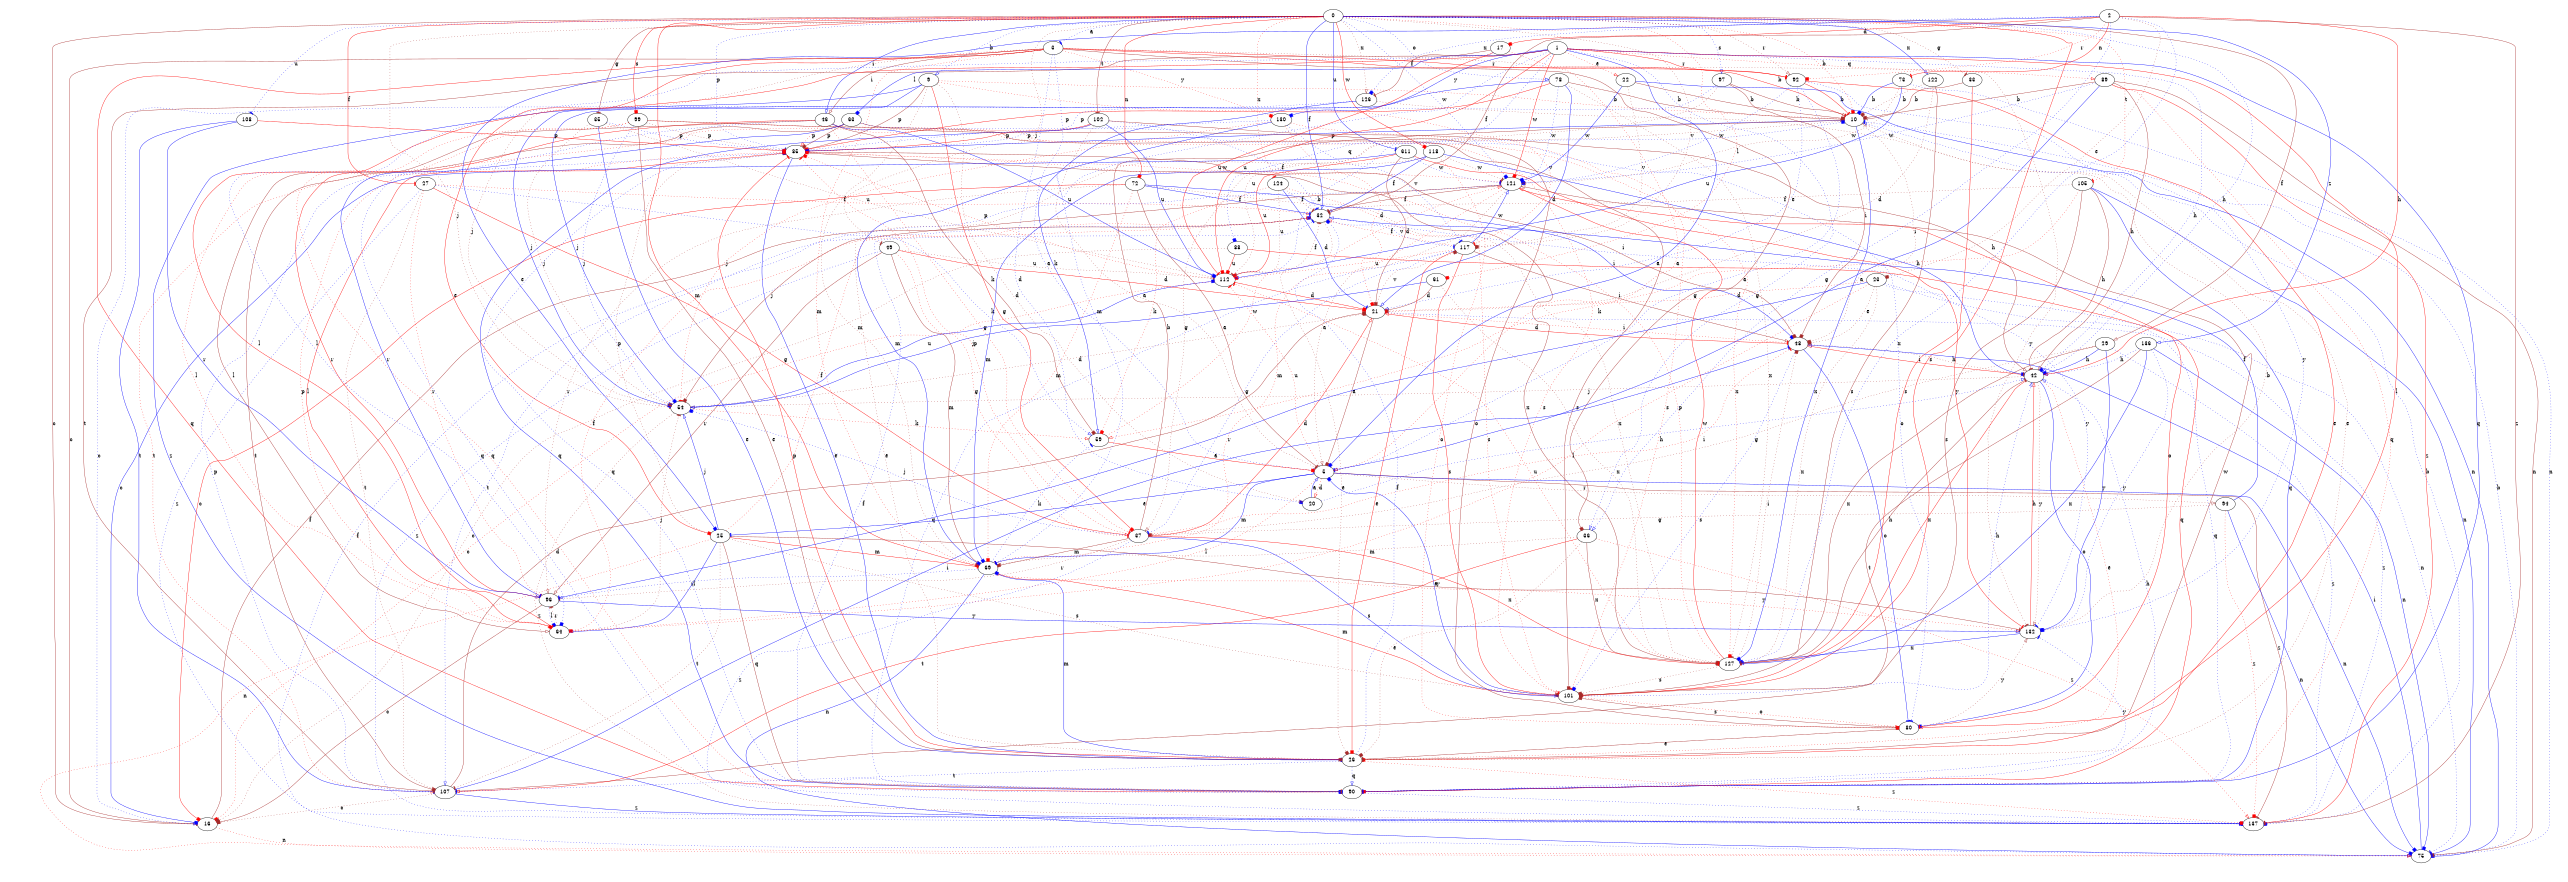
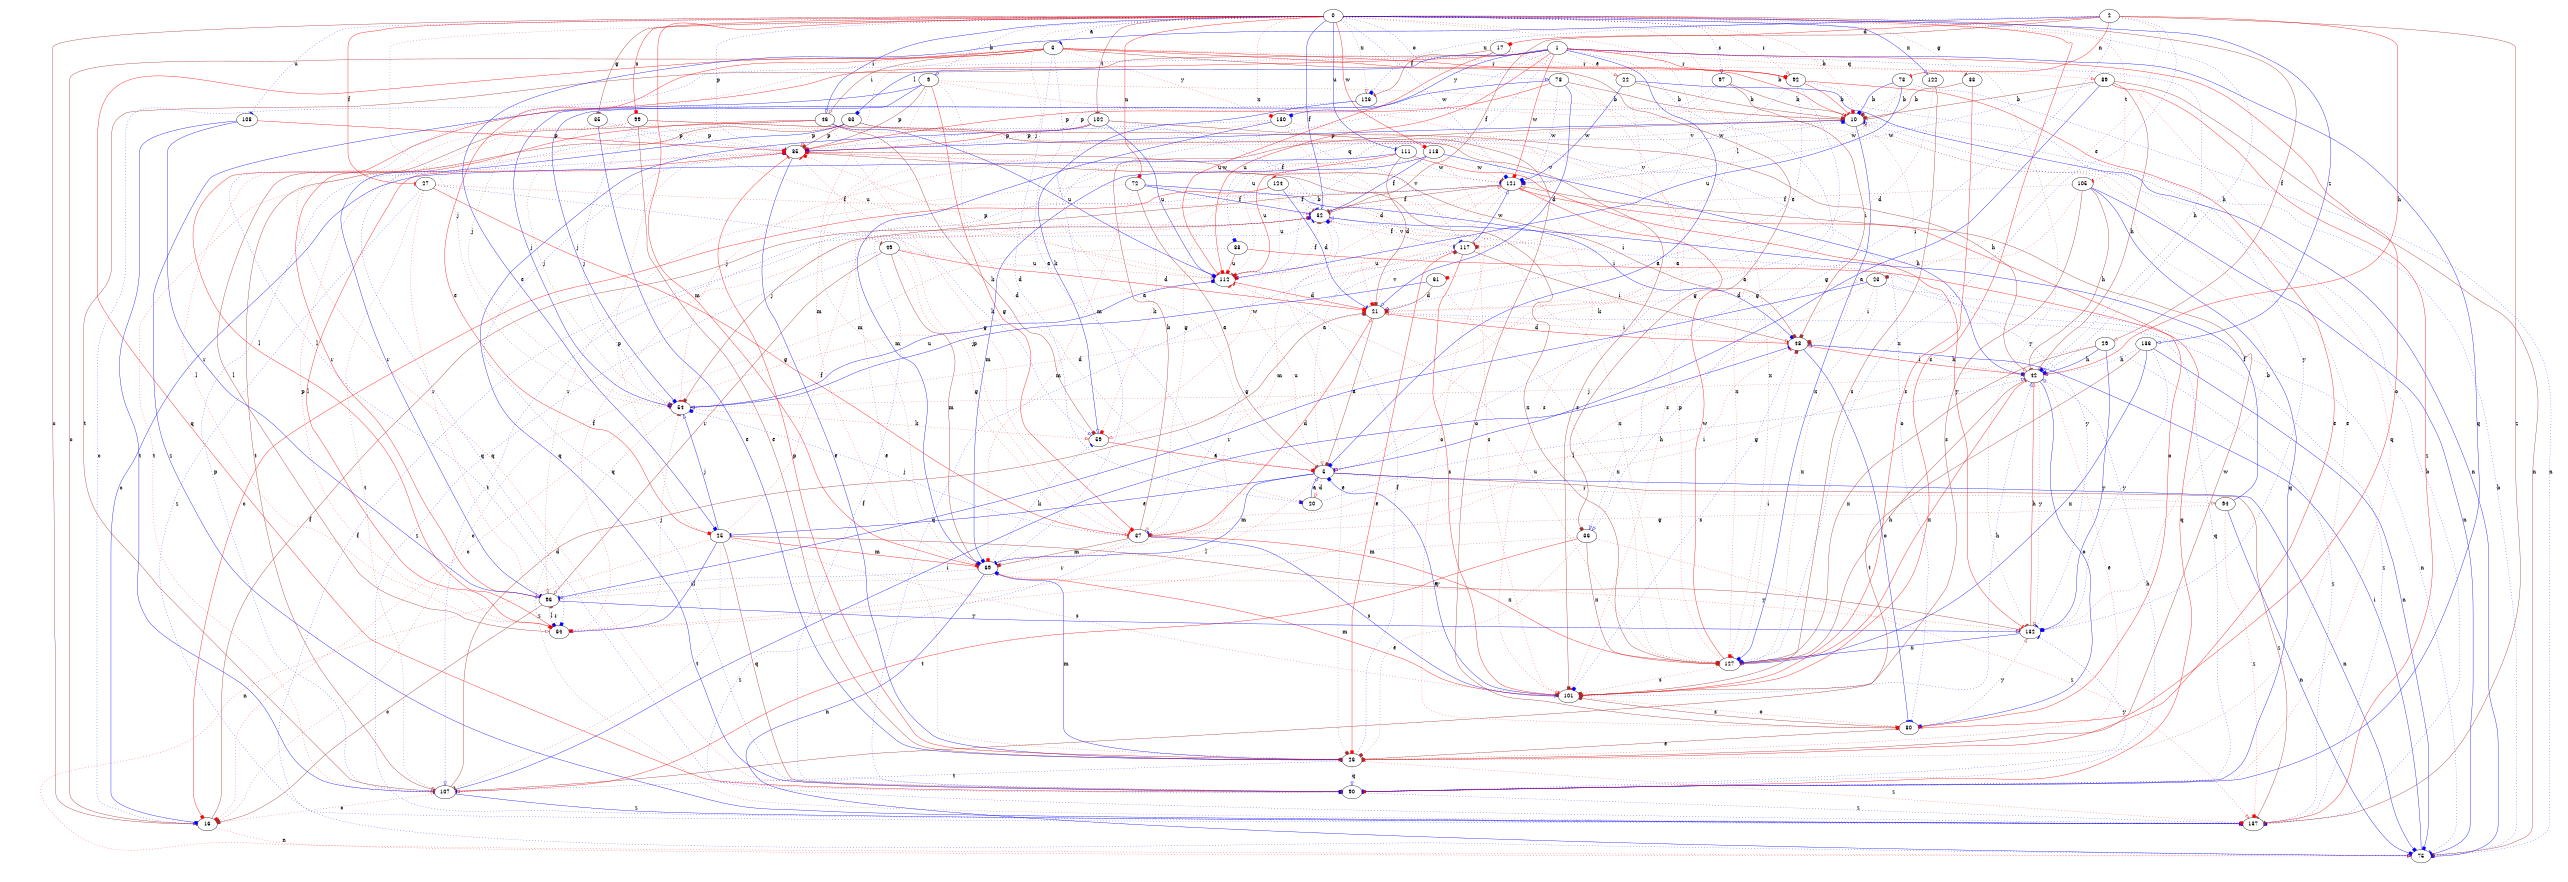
edge "2" -> "92": now "17" -> "92"
node "611": label "611" -> "111"
edge "63" -> "107": arrowhead box -> onormal
edge "72" -> "16": now "124" -> "16"
edge "23" -> "48": label "e" -> "i"
edge "1" -> "80": label "l" -> "o"
